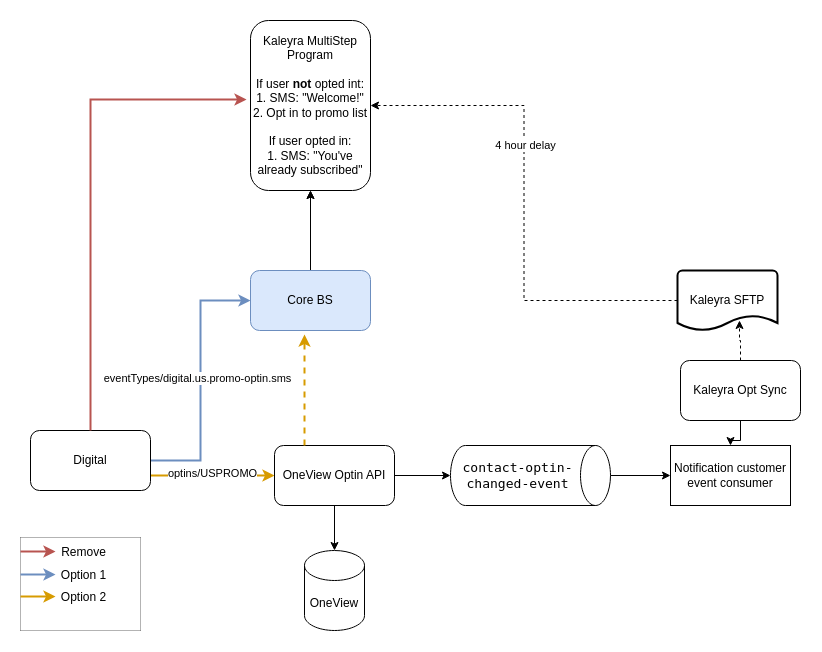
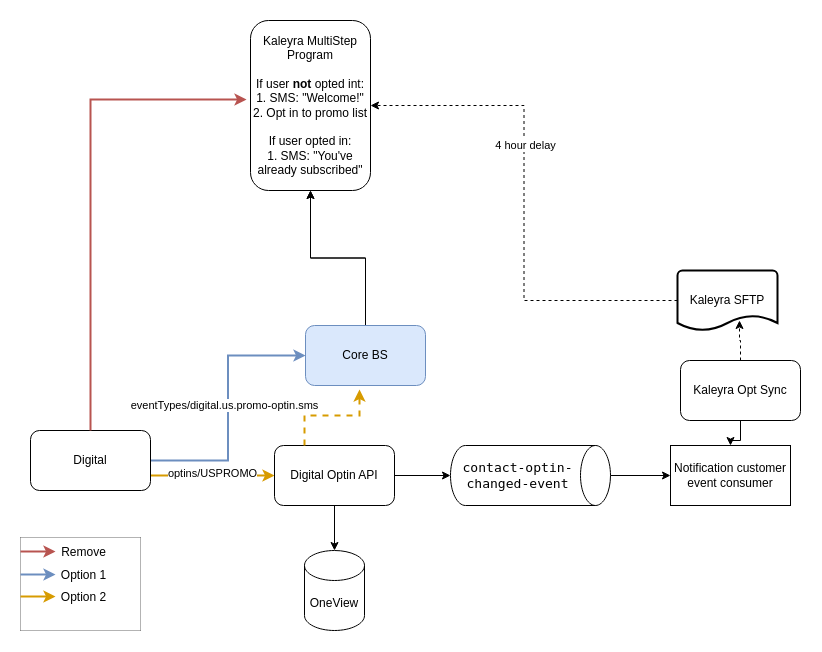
node "Core BS": moved (311, 301) -> (366, 356)
node "OneView Optin API": label "OneView Optin API" -> "Digital Optin API"
